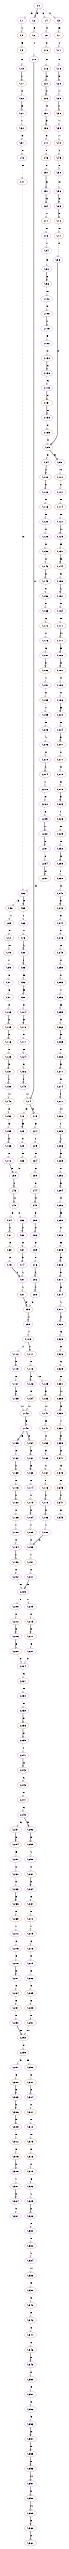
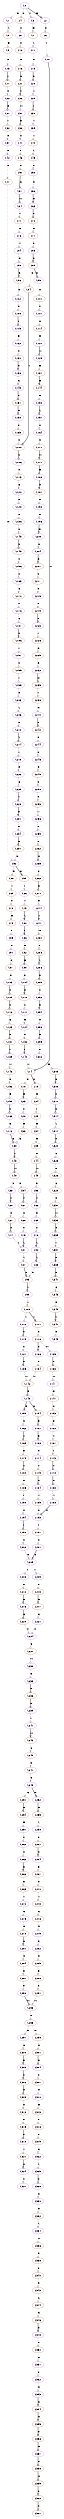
edge "S165" -> "S89": now "S165" -> "S100"
